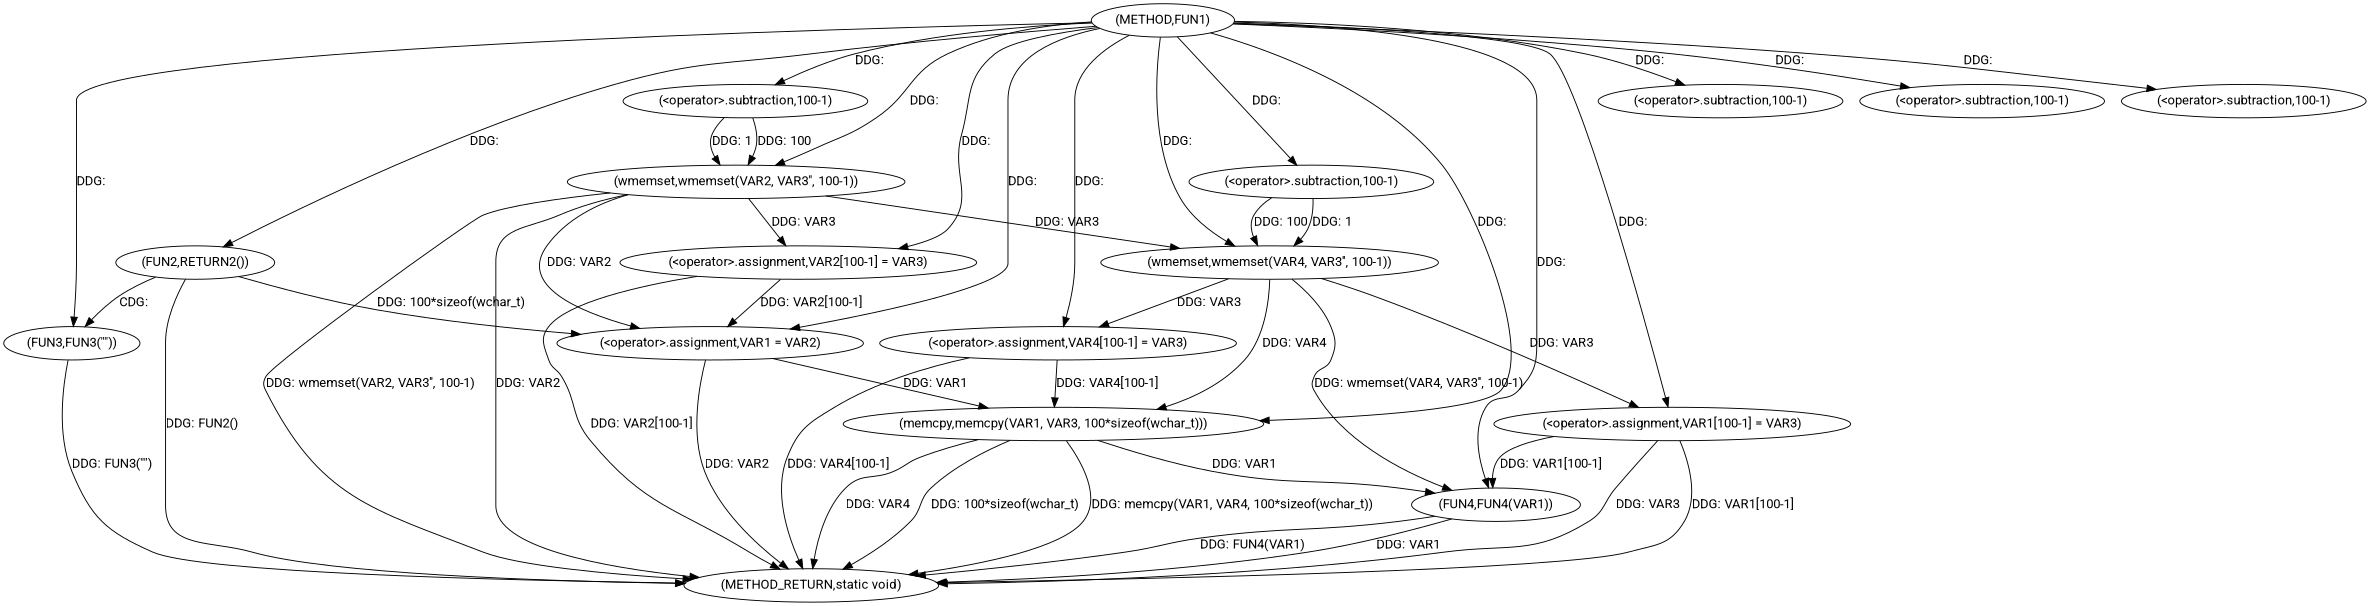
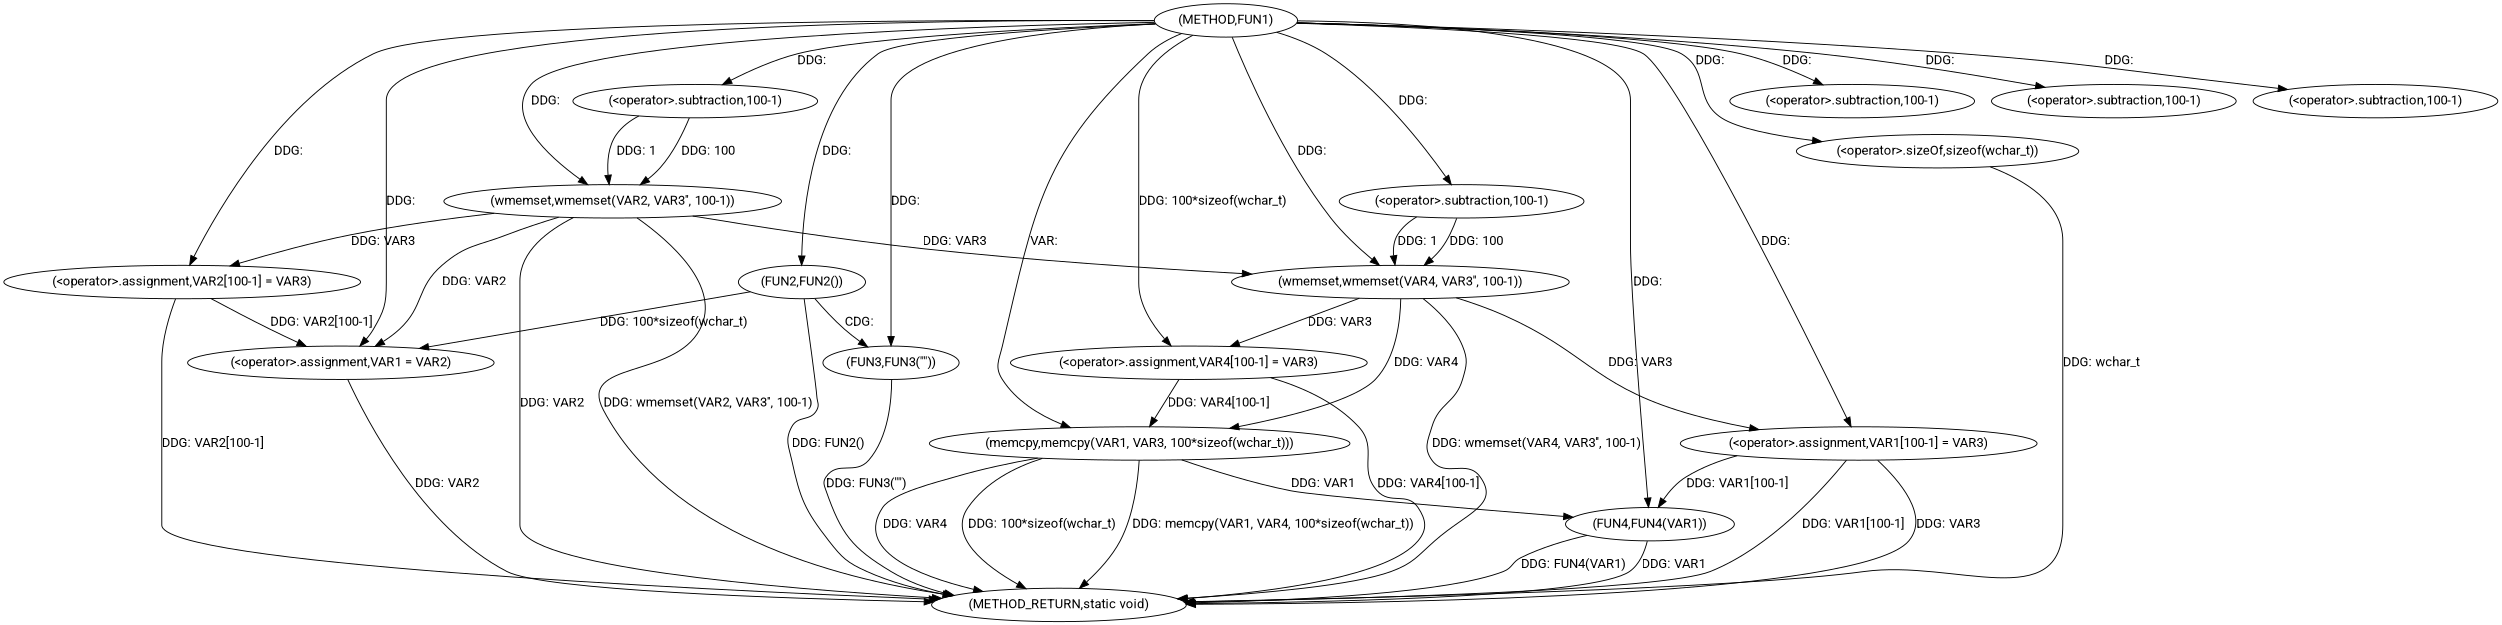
node "(<operator>.sizeOf,sizeof(wchar_t))": added
edge "(METHOD,FUN1)" -> "(<operator>.assignment,VAR4[100-1] = VAR3)": label "DDG: " -> "DDG: 100*sizeof(wchar_t)"
edge "(METHOD,FUN1)" -> "(memcpy,memcpy(VAR1, VAR3, 100*sizeof(wchar_t)))": label "DDG: " -> "VAR: "
node "(FUN2,RETURN2())": label "(FUN2,RETURN2())" -> "(FUN2,FUN2())"
edge "(<operator>.assignment,VAR1 = VAR2)" -> "(memcpy,memcpy(VAR1, VAR3, 100*sizeof(wchar_t)))": removed, label "DDG: VAR1"
edge "(wmemset,wmemset(VAR4, VAR3'', 100-1))" -> "(FUN4,FUN4(VAR1))": now "(wmemset,wmemset(VAR4, VAR3'', 100-1))" -> "(METHOD_RETURN,static void)"
